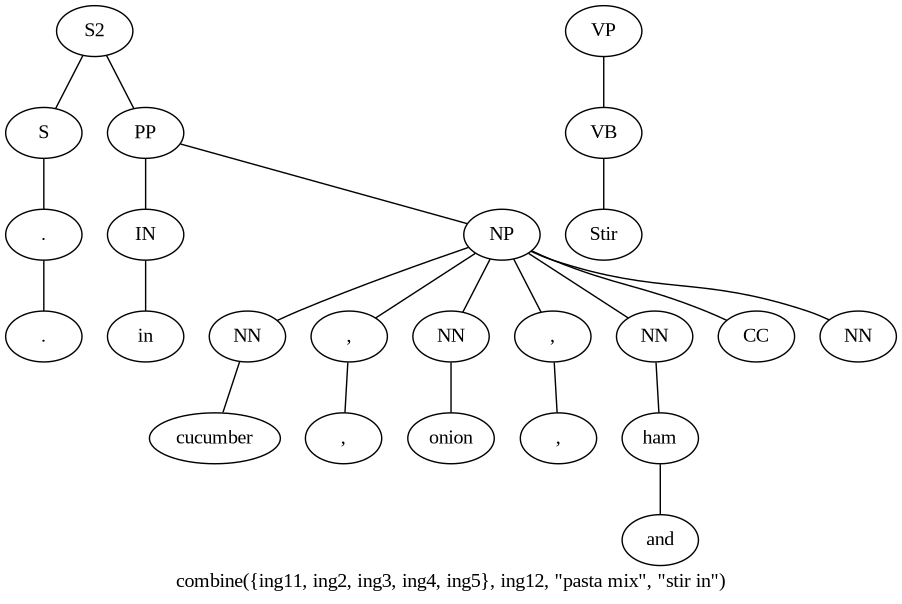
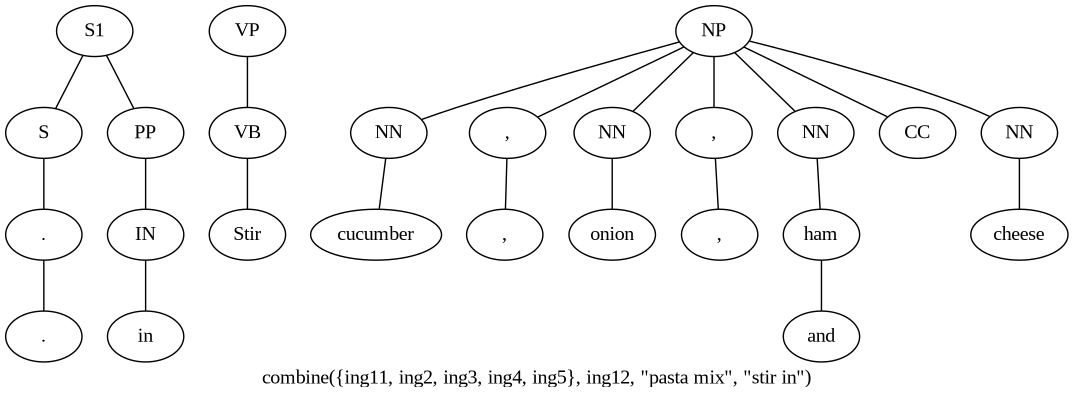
node "S2": label "S2" -> "S1"
edge "PP" -- "NP": removed
node "cheese": added
